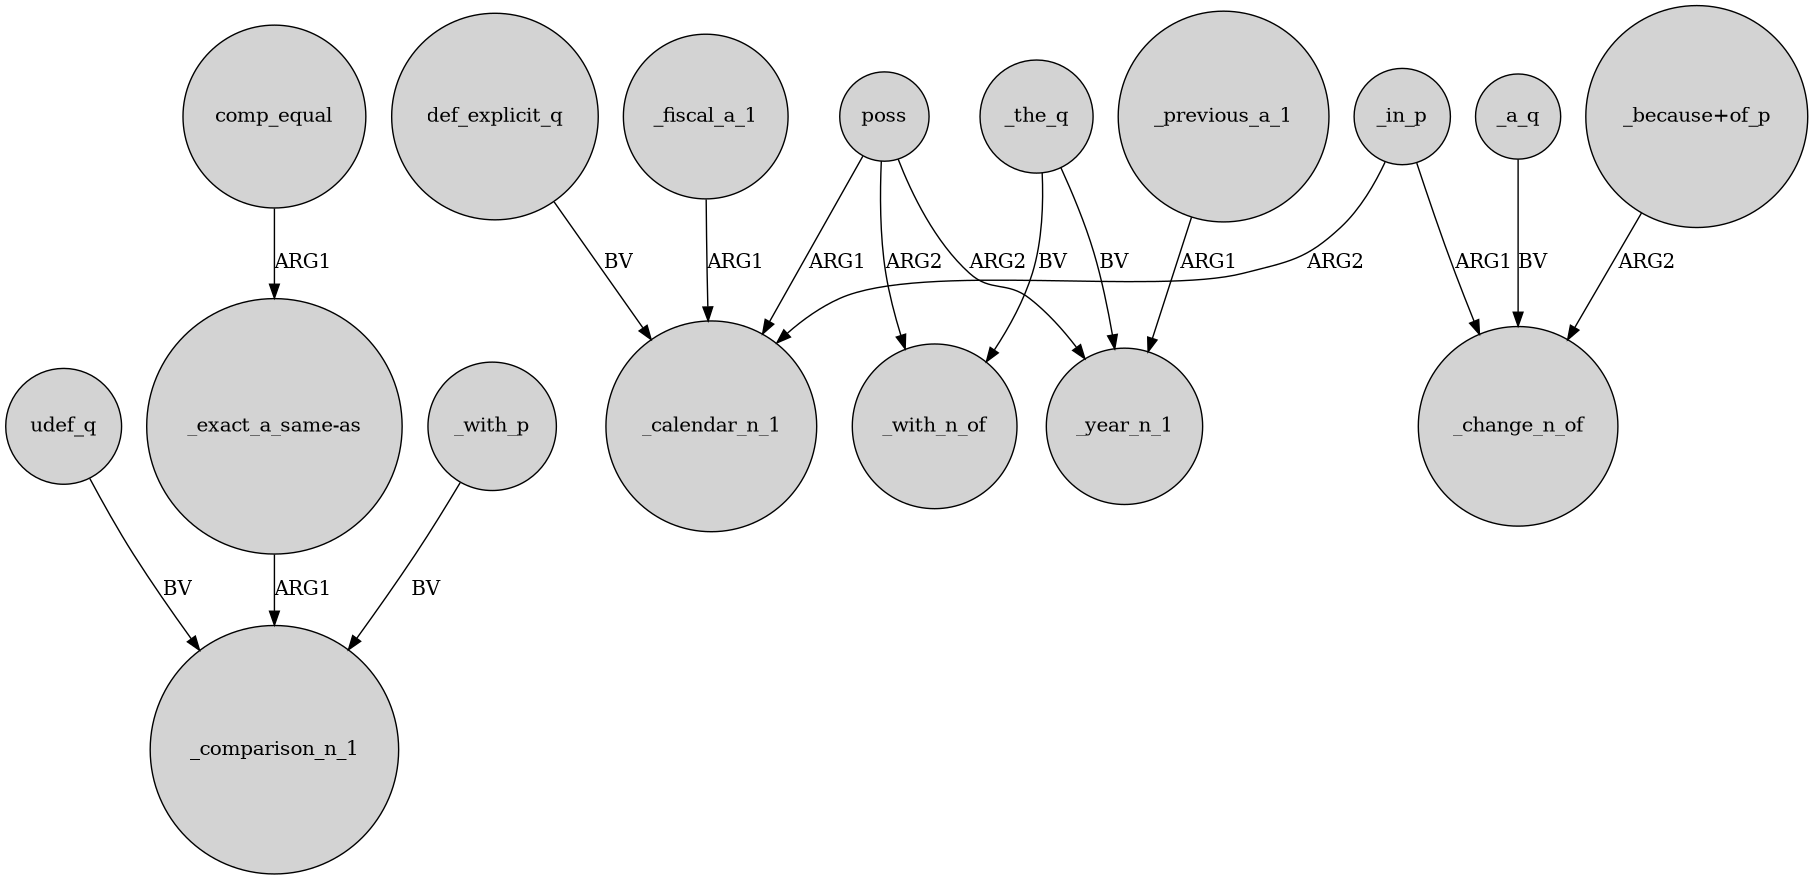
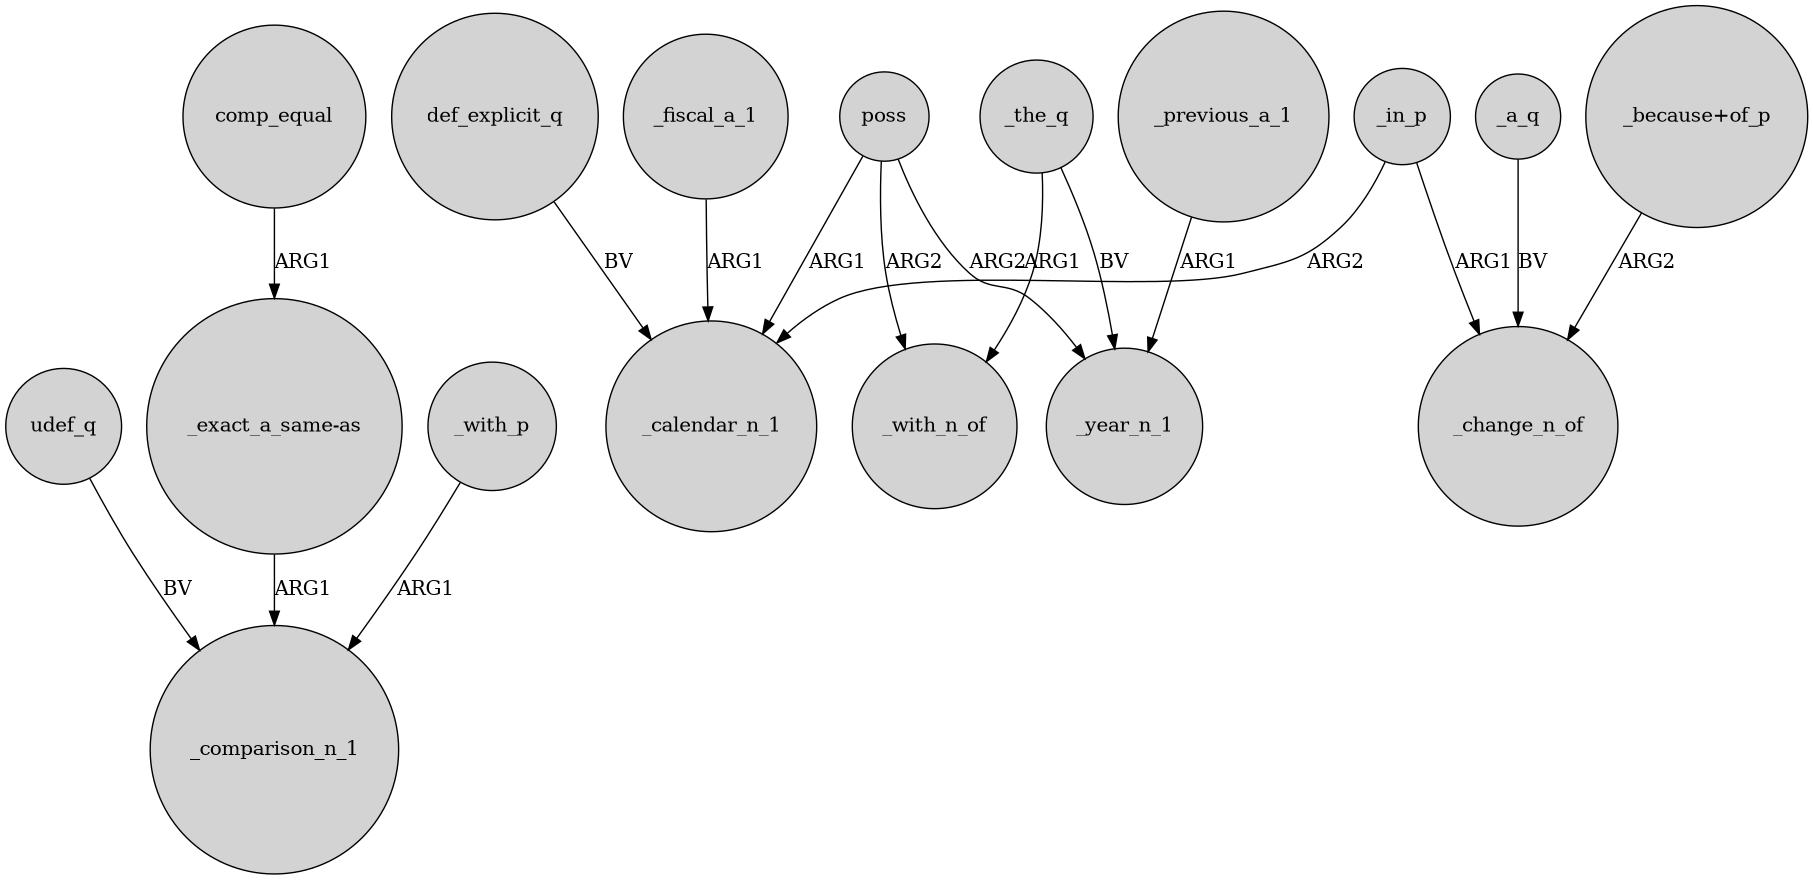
edge "_the_q" -> "_with_n_of": label "BV" -> "ARG1"
edge "_with_p" -> "_comparison_n_1": label "BV" -> "ARG1"
